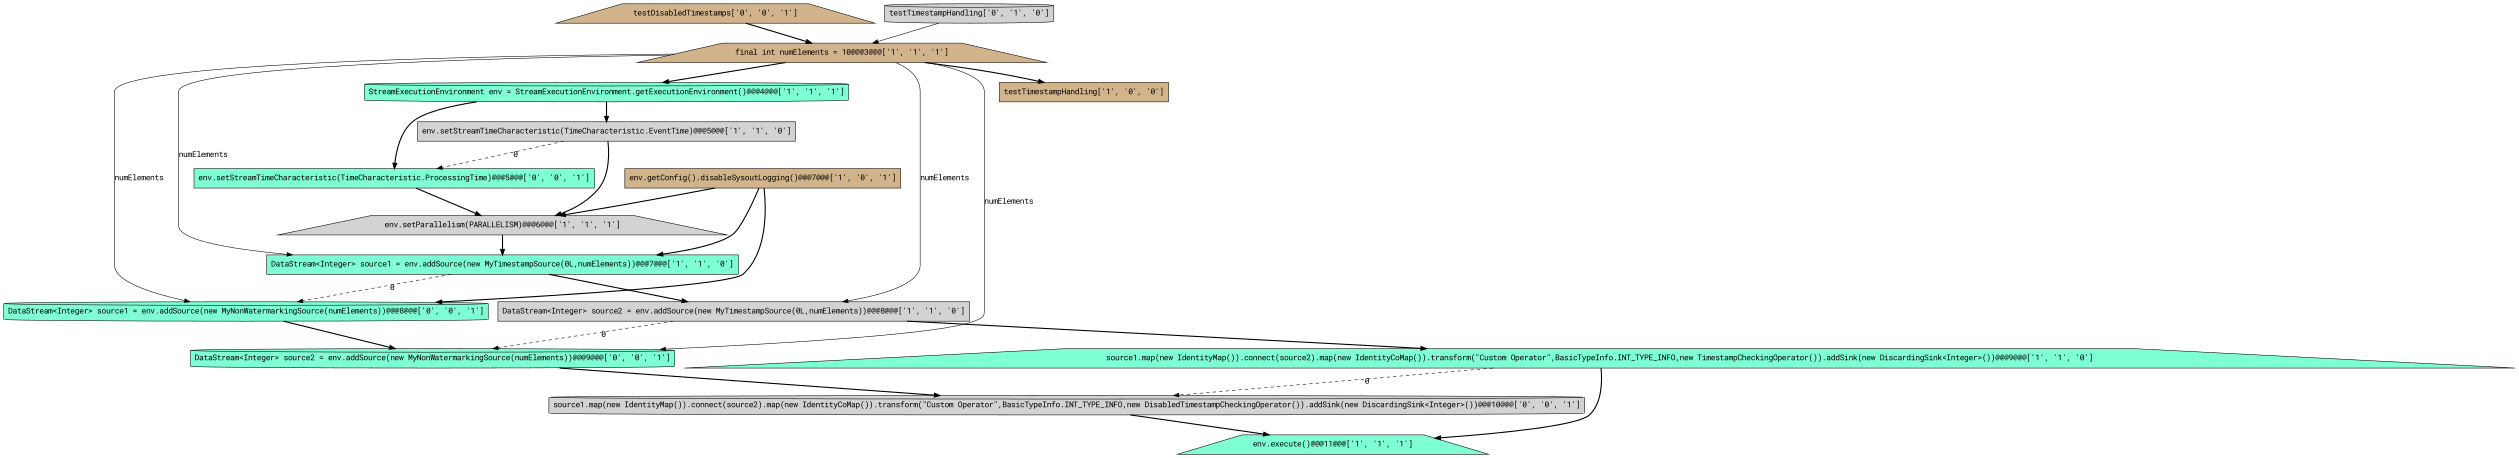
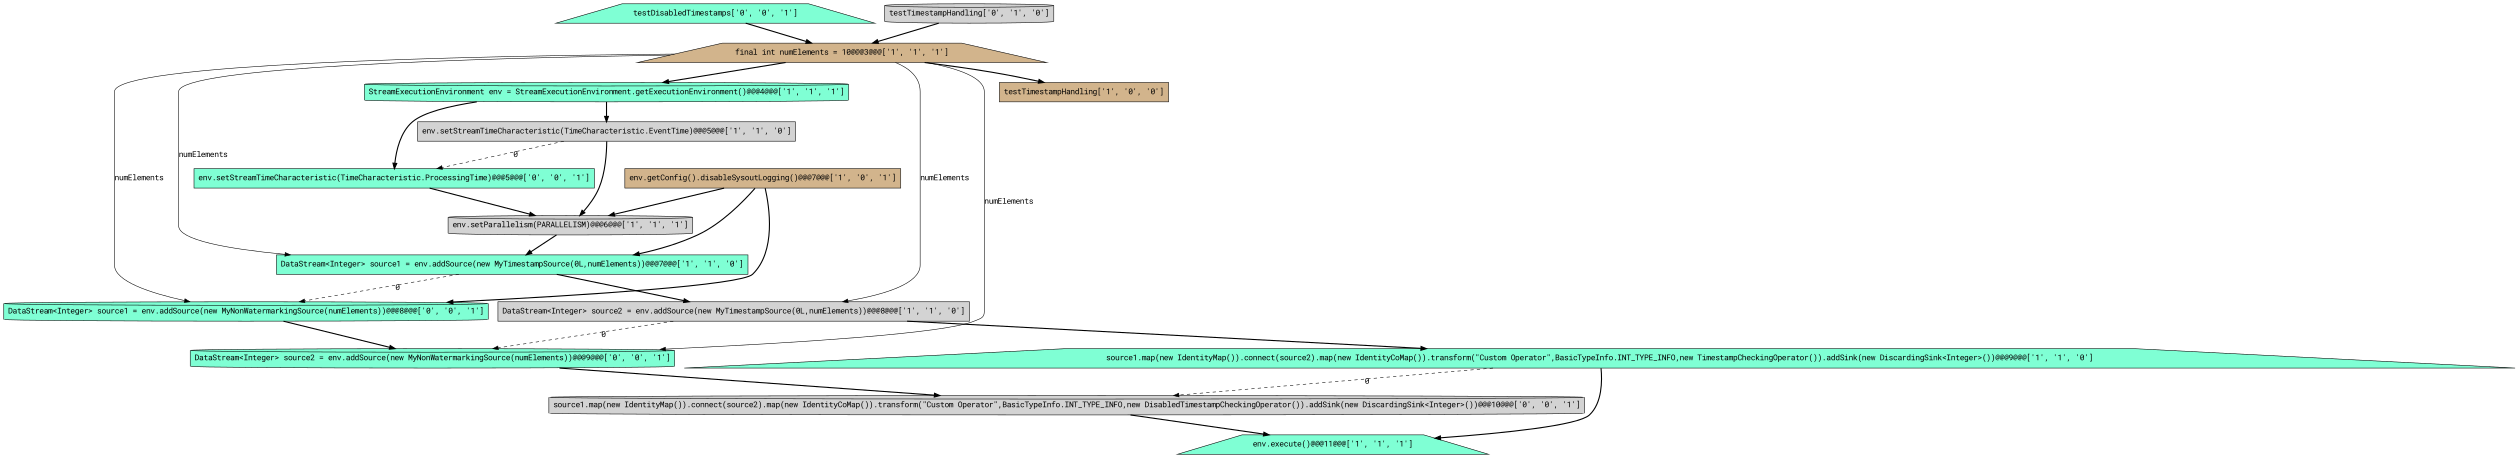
node "testDisabledTimestamps['0', '0', '1']": fillcolor tan -> aquamarine
edge "testTimestampHandling['0', '1', '0']" -> "final int numElements = 10@@@3@@@['1', '1', '1']": style solid -> bold
node "env.setParallelism(PARALLELISM)@@@6@@@['1', '1', '1']": shape trapezium -> cylinder
